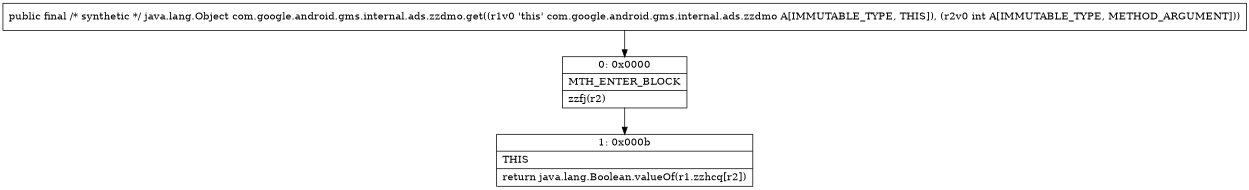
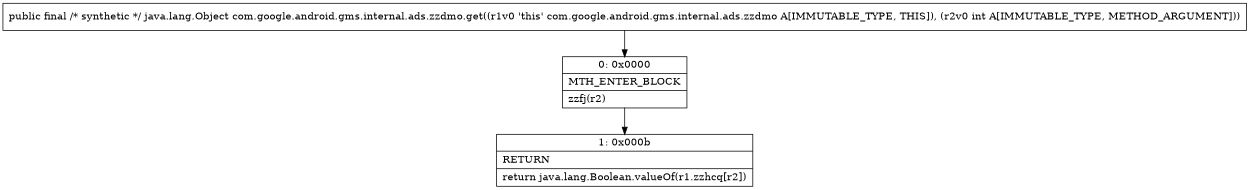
node "1: 0x000b": text "THIS" -> "RETURN"
